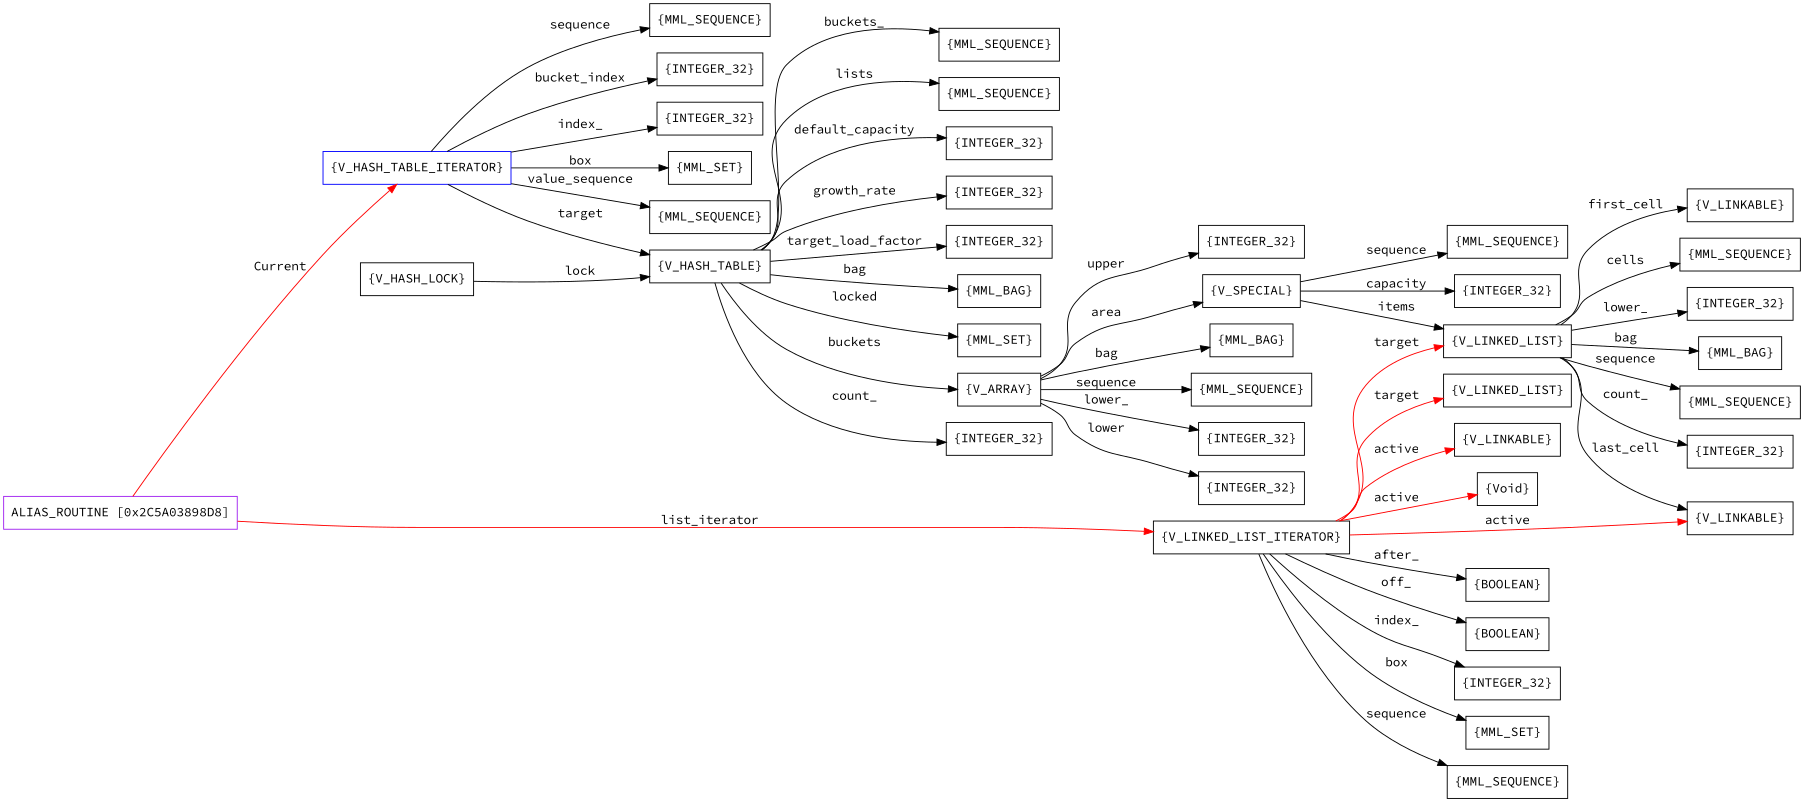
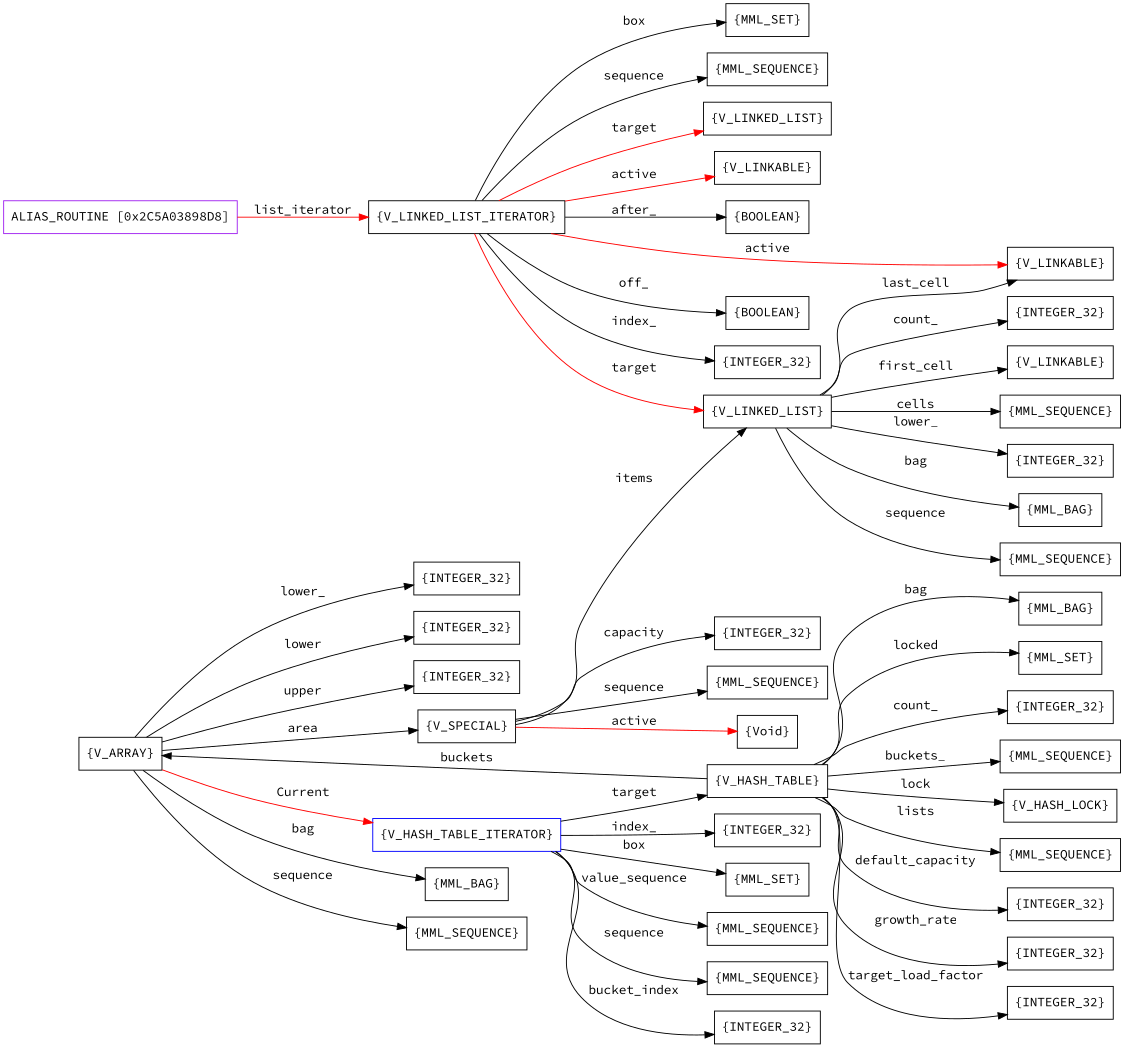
edge "{V_HASH_LOCK}" -> "{V_HASH_TABLE}": reversed
edge "ALIAS_ROUTINE [0x2C5A03898D8]" -> "{V_HASH_TABLE_ITERATOR}": now "{V_ARRAY}" -> "{V_HASH_TABLE_ITERATOR}"
edge "{V_LINKED_LIST_ITERATOR}" -> "{Void}": now "{V_SPECIAL}" -> "{Void}"
